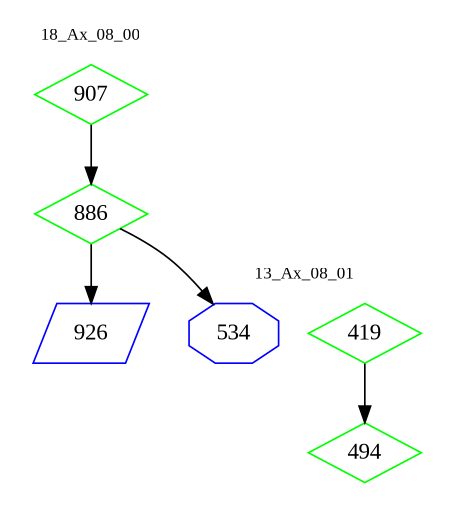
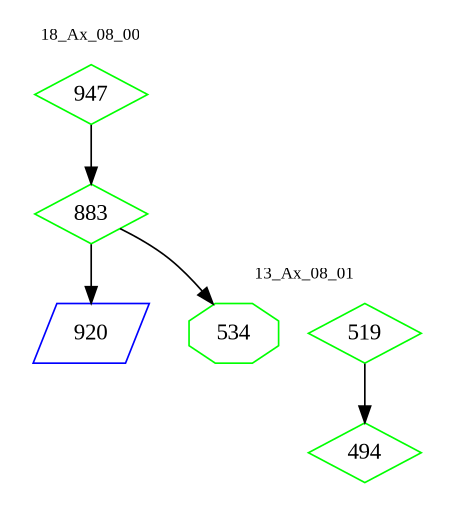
node "907": label "907" -> "947"
node "886": label "886" -> "883"
node "926": label "926" -> "920"
node "534": color blue -> green
node "419": label "419" -> "519"
